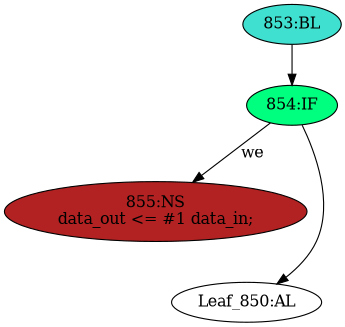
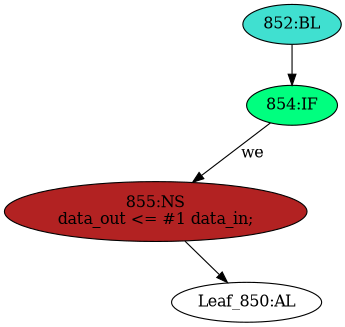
node "853:BL": label "853:BL" -> "852:BL"
edge "854:IF" -> "Leaf_850:AL": now "855:NS data_out <= #1 data_in;" -> "Leaf_850:AL"
